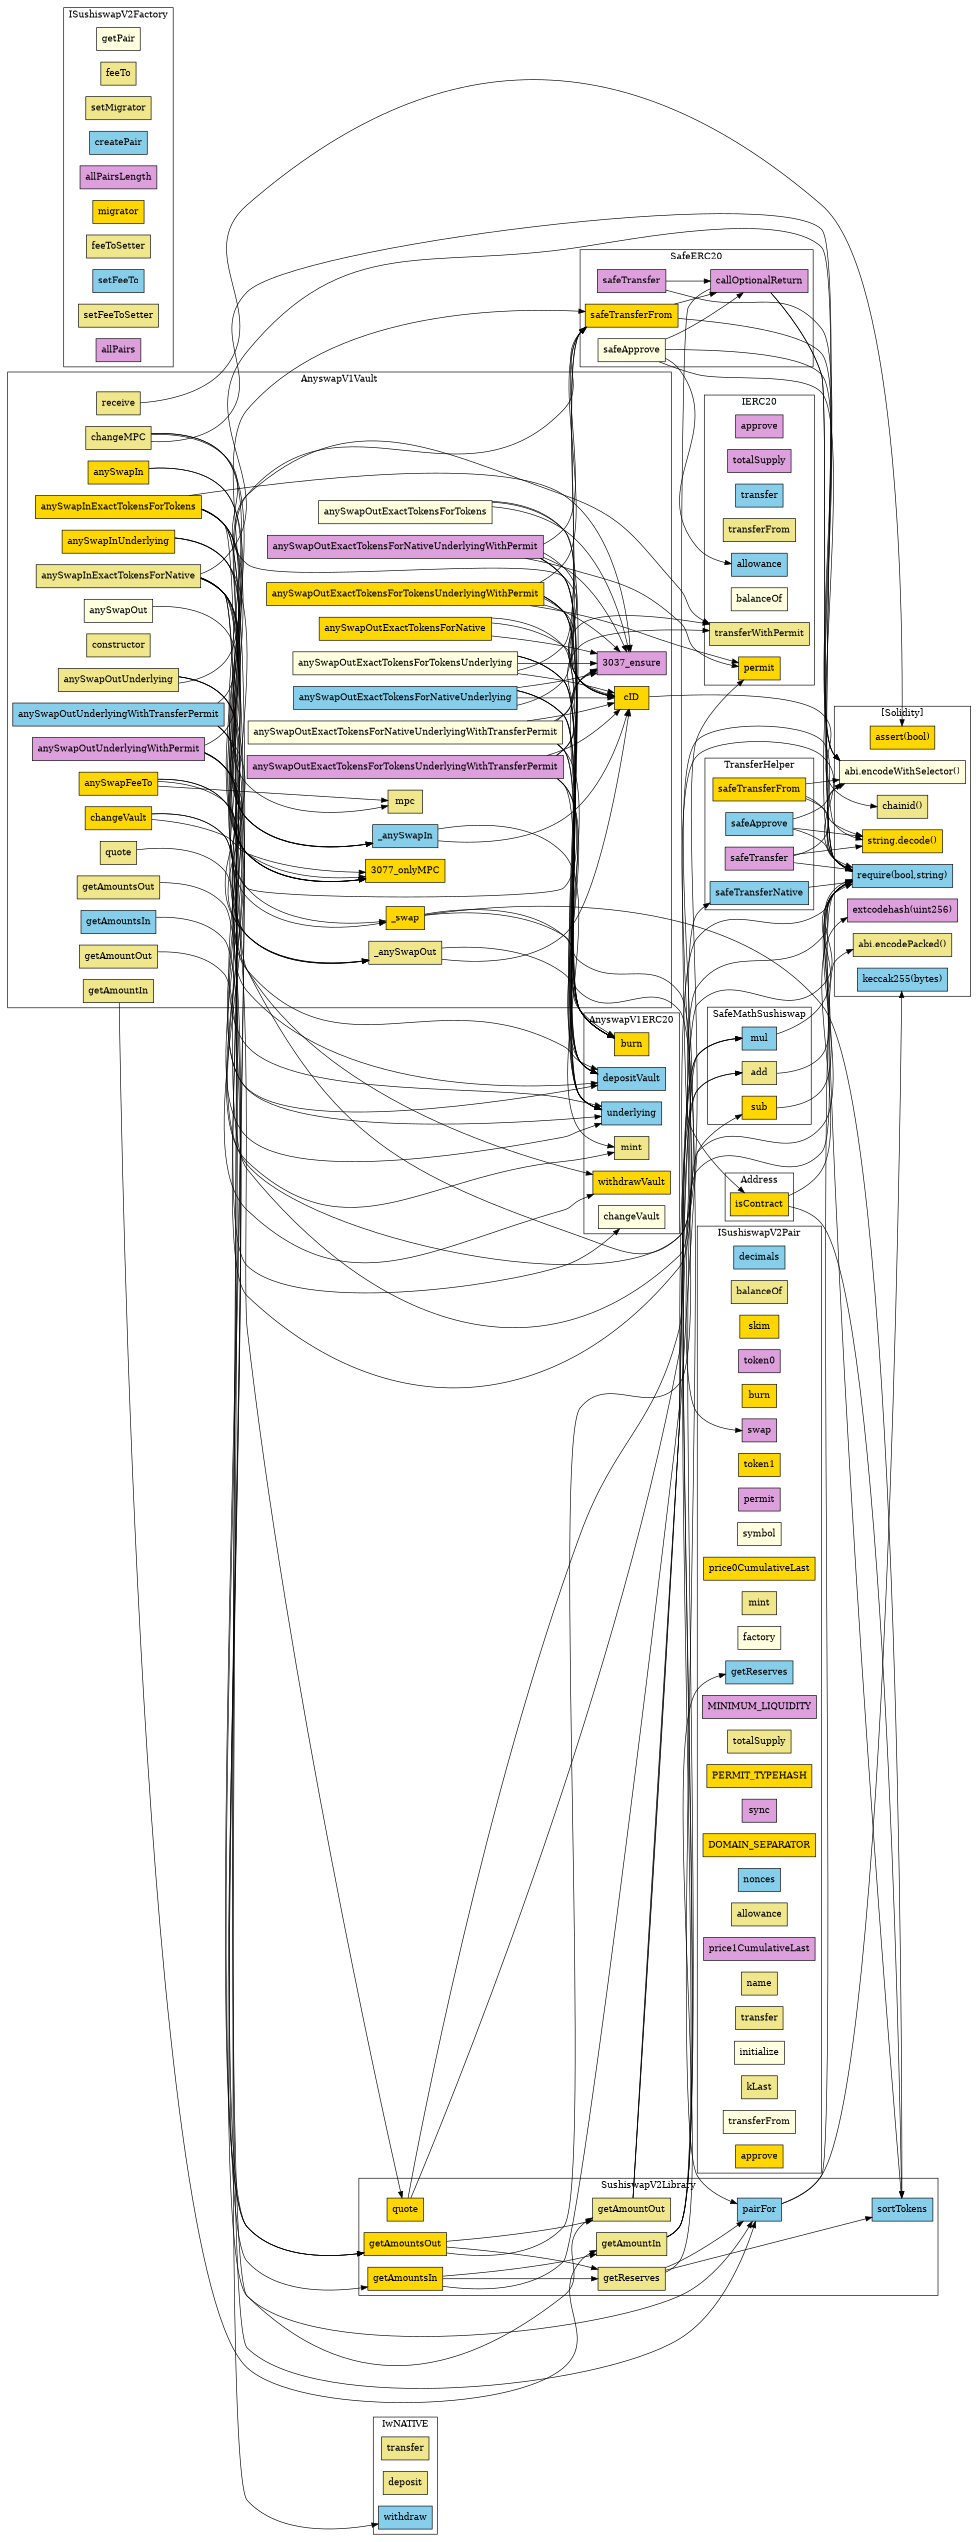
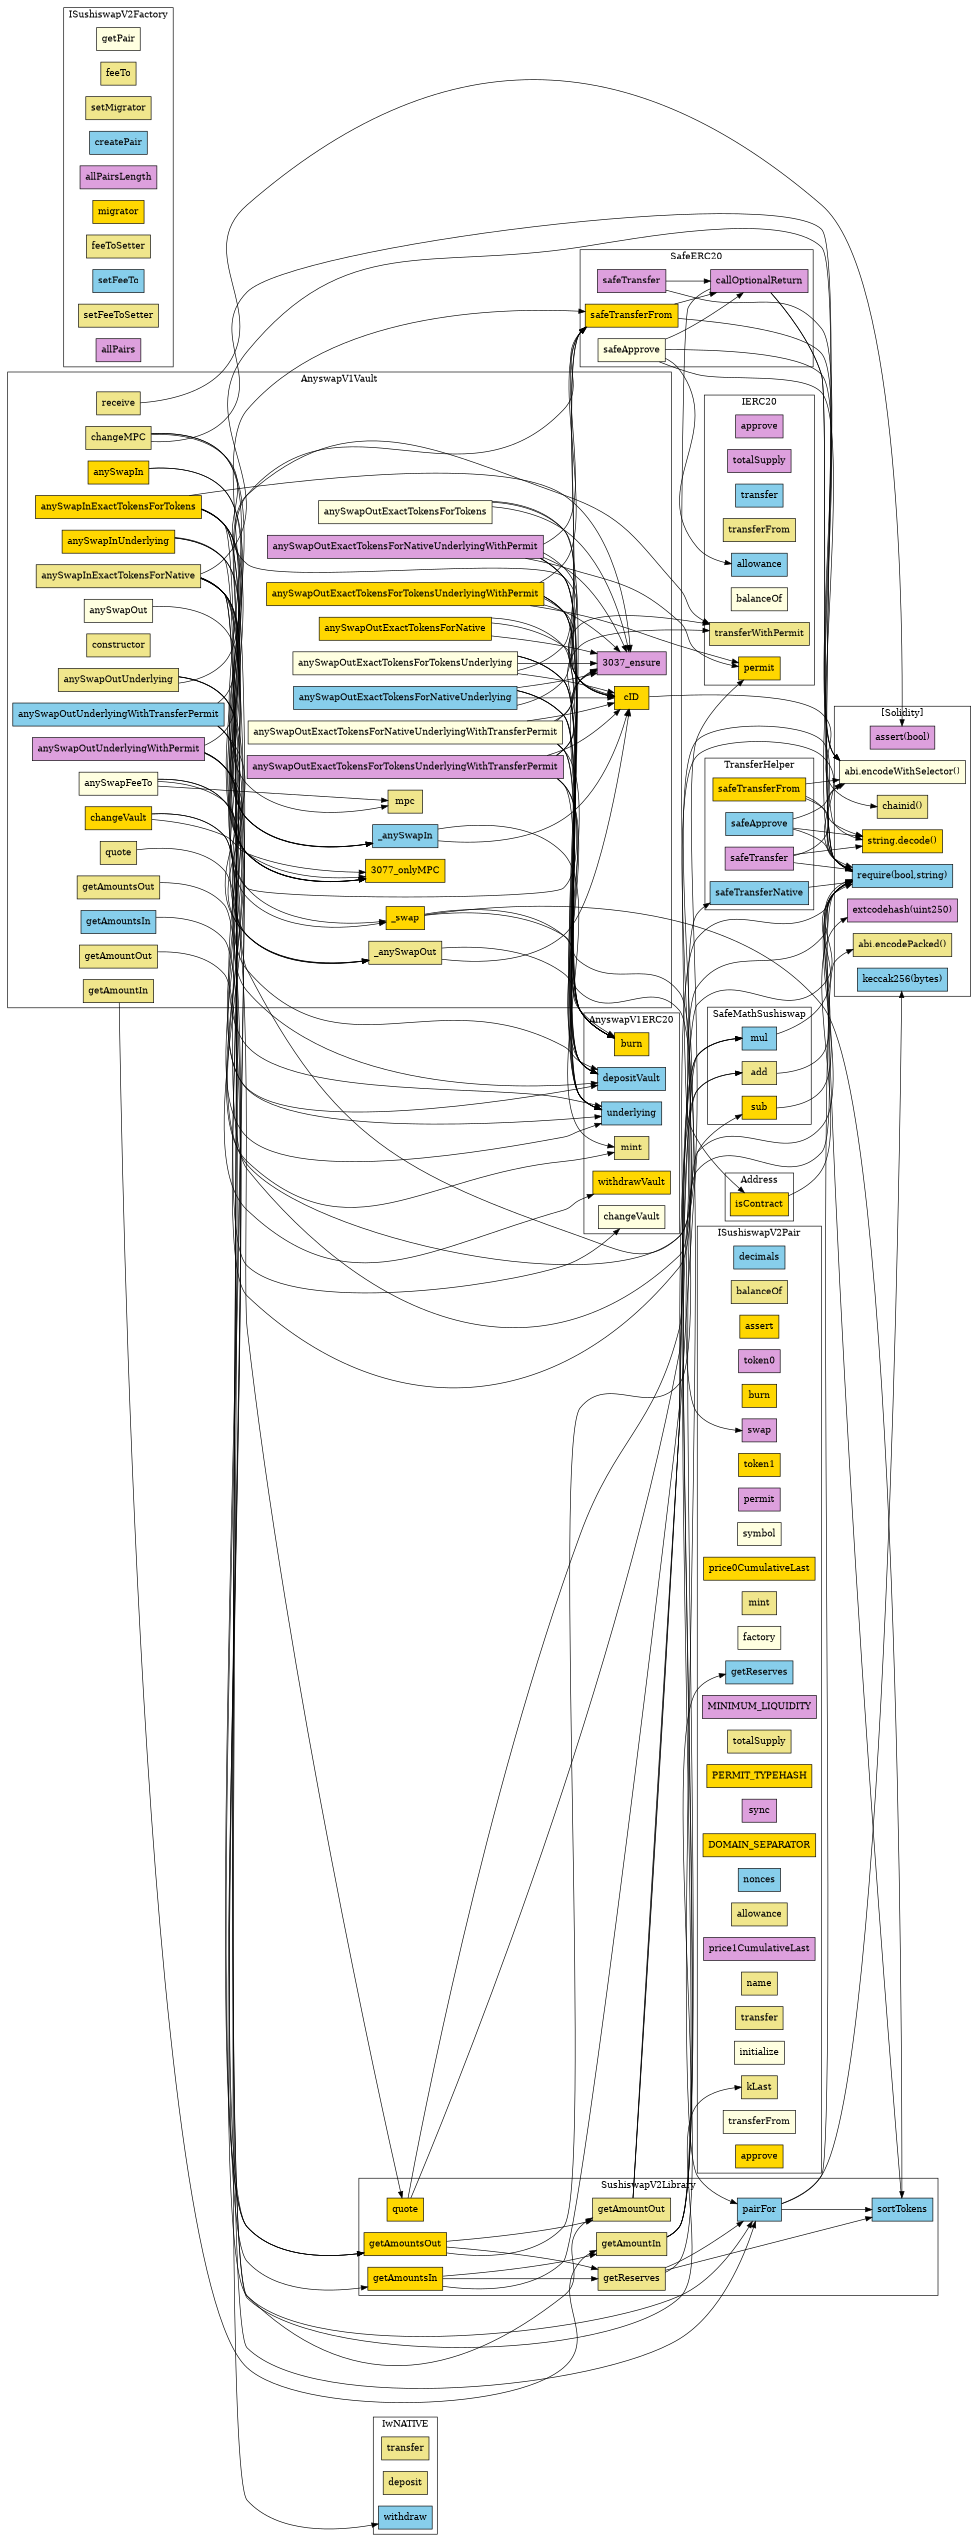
node "assert(bool)": fillcolor gold -> plum
node "anySwapFeeTo": fillcolor gold -> lightyellow
node "extcodehash(uint256)": label "extcodehash(uint256)" -> "extcodehash(uint250)"
node "keccak255(bytes)": label "keccak255(bytes)" -> "keccak256(bytes)"
edge "anySwapInUnderlying" -> "withdrawVault": now "anySwapInUnderlying" -> "kLast"
node "skim": label "skim" -> "assert"
edge "isContract" -> "sortTokens": now "pairFor" -> "sortTokens"
